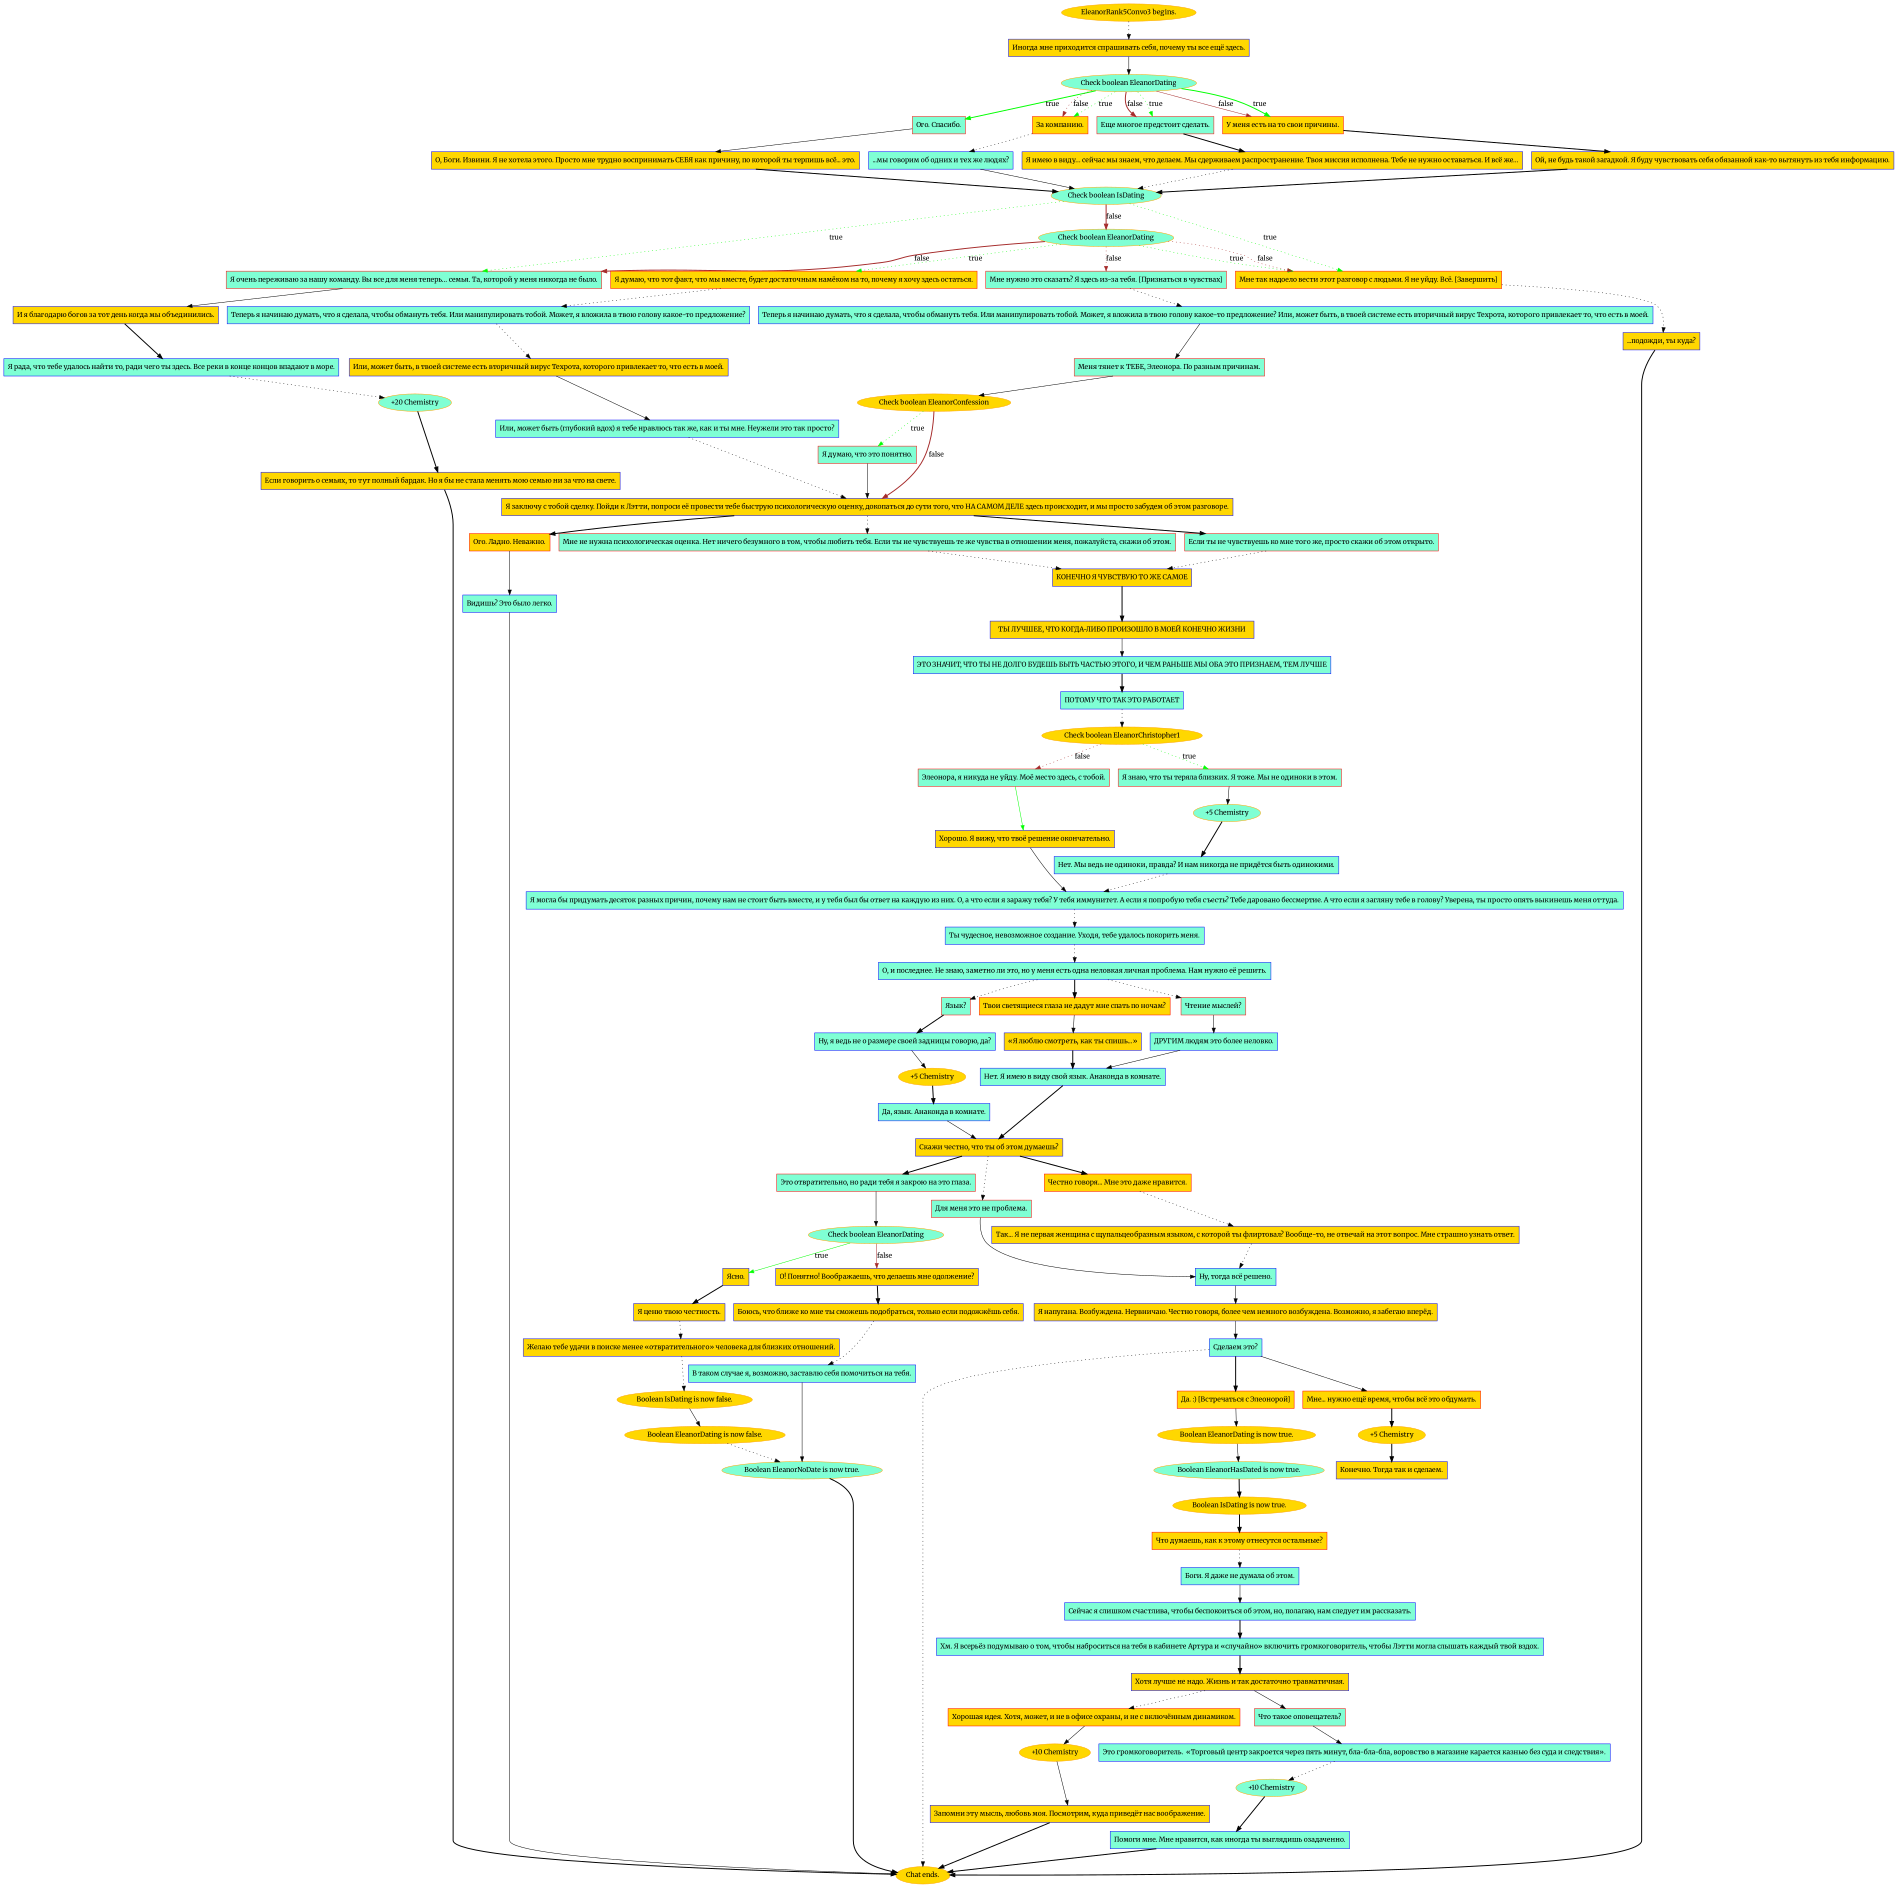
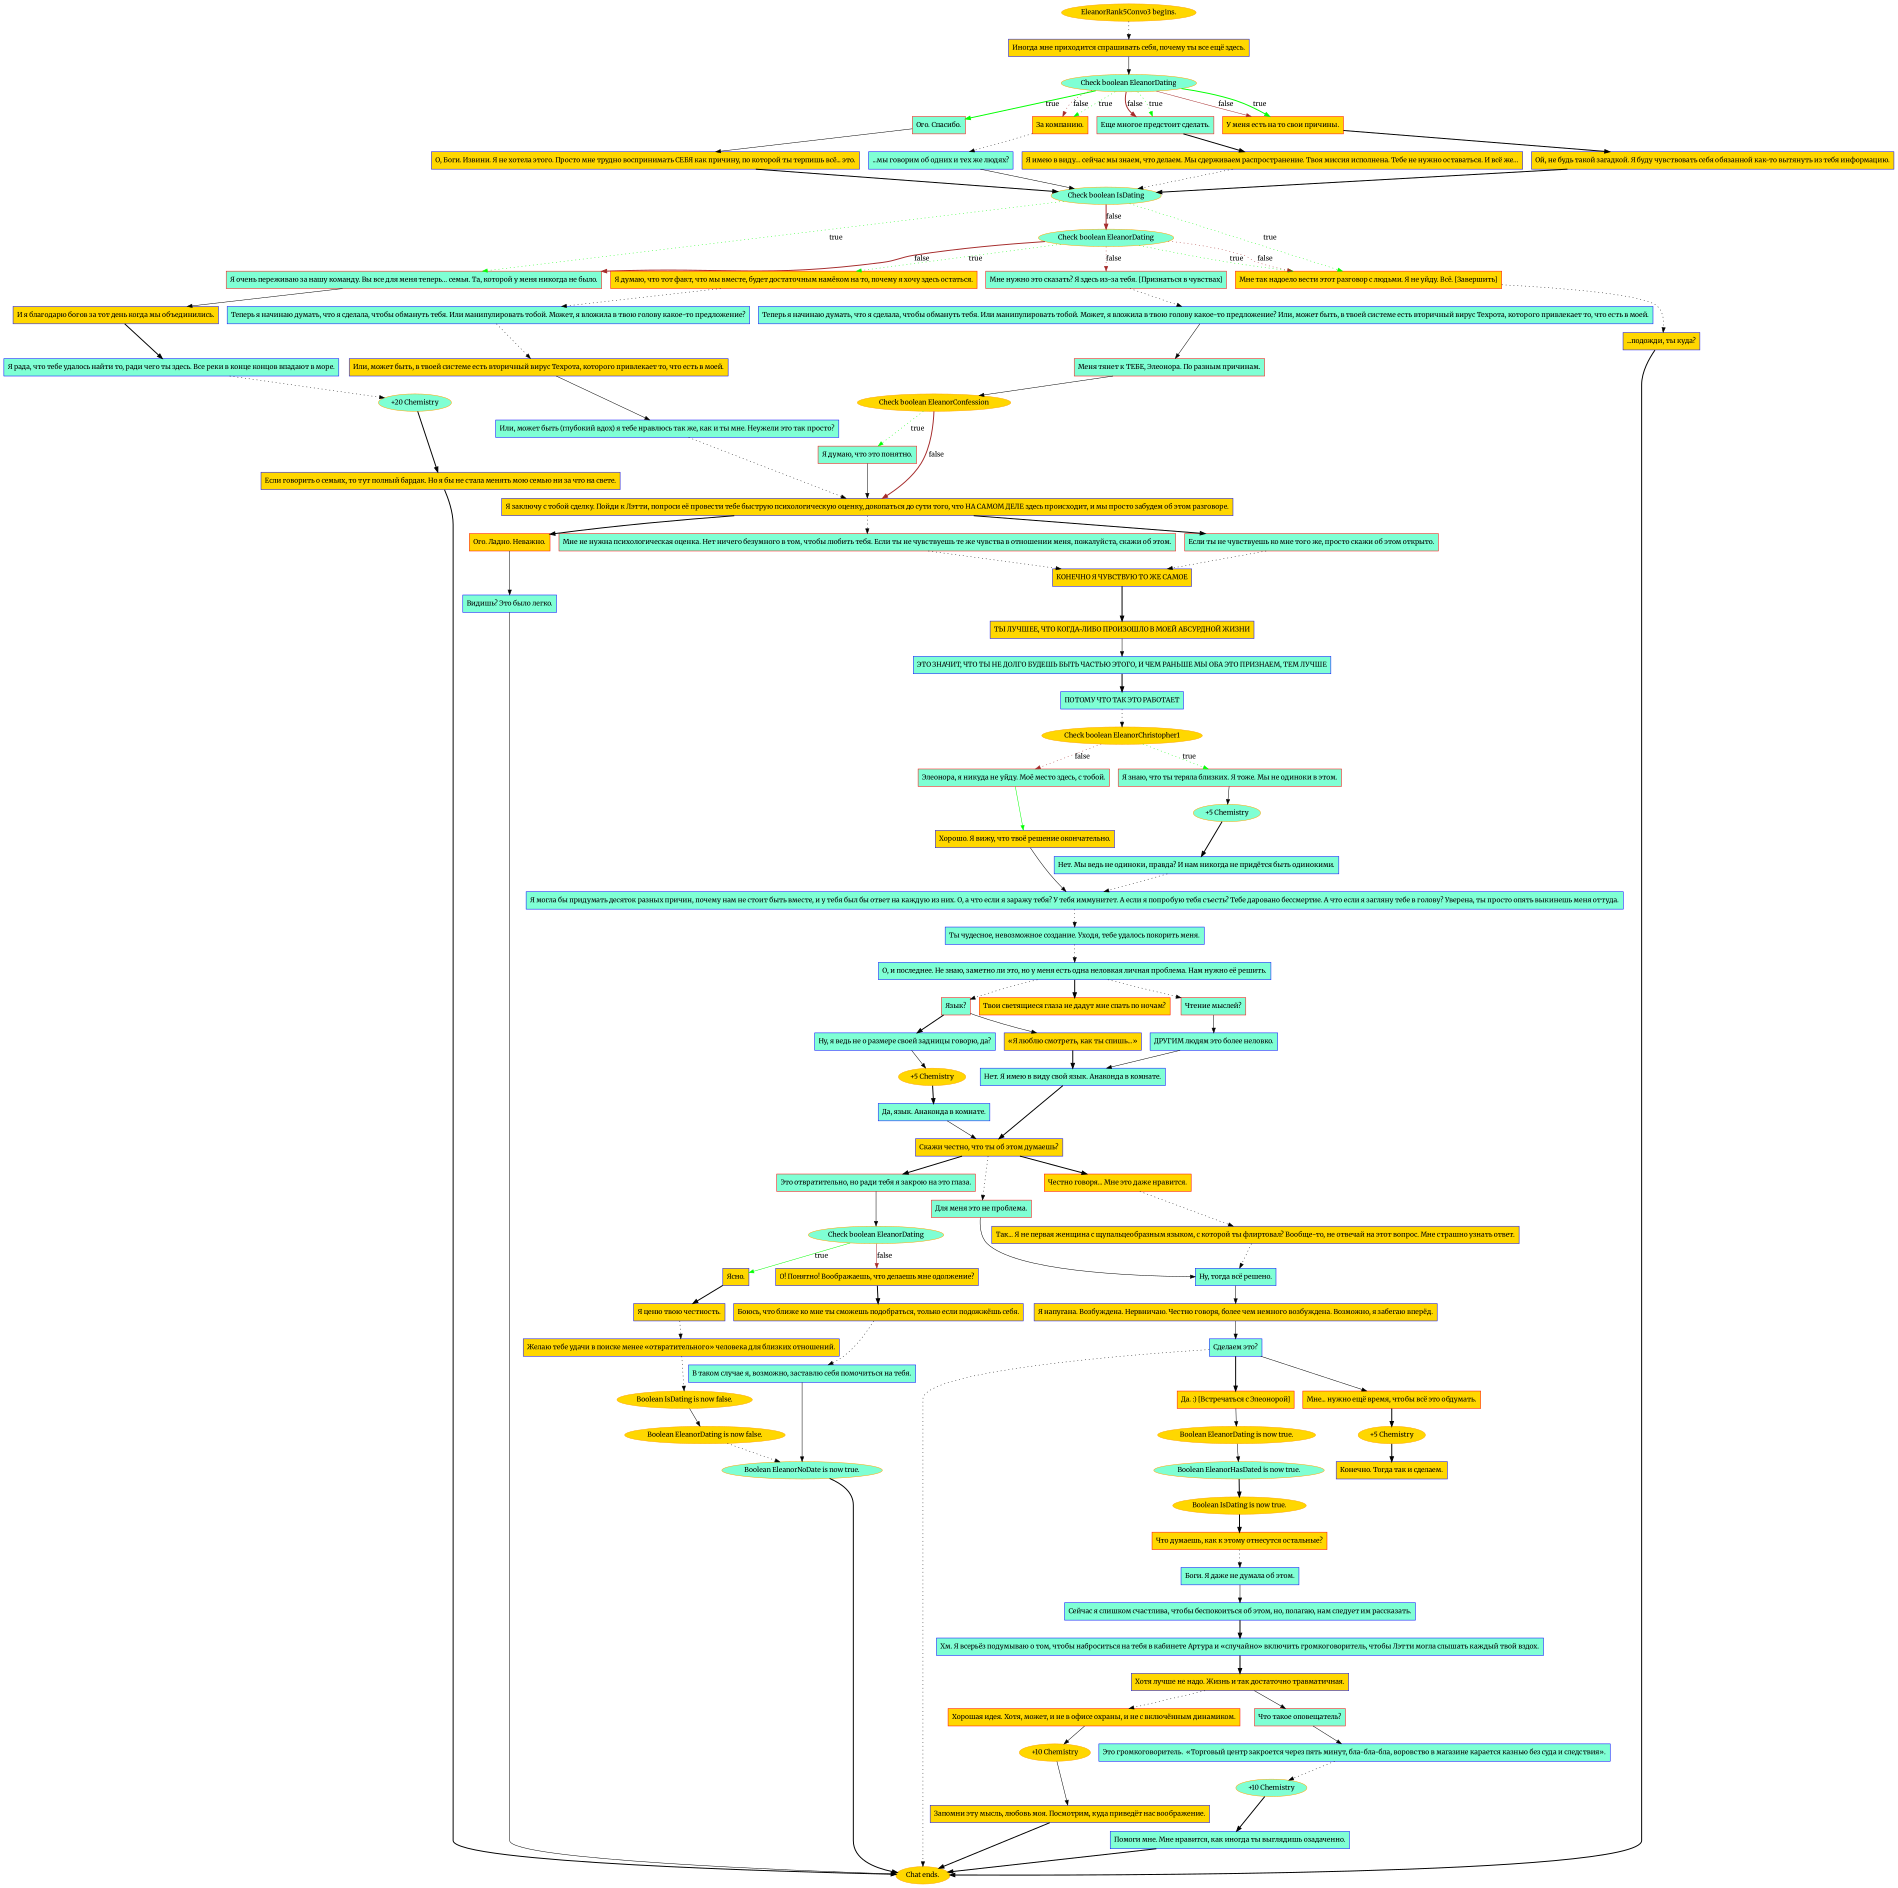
node "ТЫ ЛУЧШЕЕ, ЧТО КОГДА-ЛИБО ПРОИЗОШЛО В МОЕЙ КОНЕЧНО ЖИЗНИ": label "ТЫ ЛУЧШЕЕ, ЧТО КОГДА-ЛИБО ПРОИЗОШЛО В МОЕЙ КОНЕЧНО ЖИЗНИ" -> "ТЫ ЛУЧШЕЕ, ЧТО КОГДА-ЛИБО ПРОИЗОШЛО В МОЕЙ АБСУРДНОЙ ЖИЗНИ"
edge "Твои светящиеся глаза не дадут мне спать по ночам?" -> "«Я люблю смотреть, как ты спишь...»": now "Язык?" -> "«Я люблю смотреть, как ты спишь...»"
